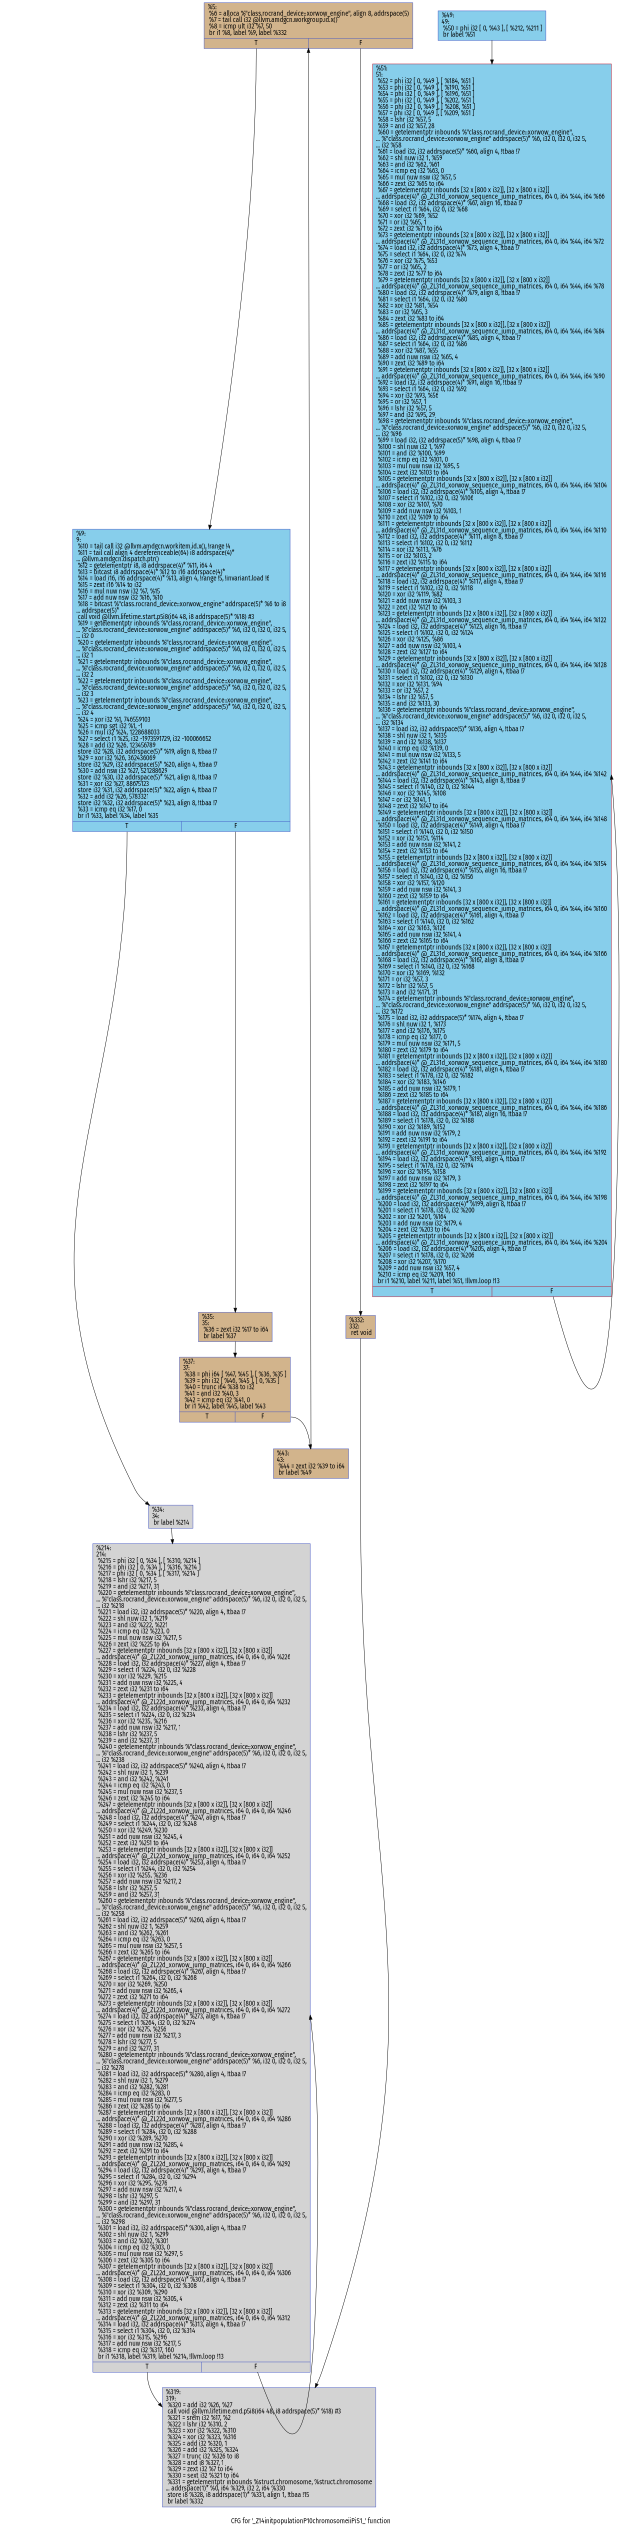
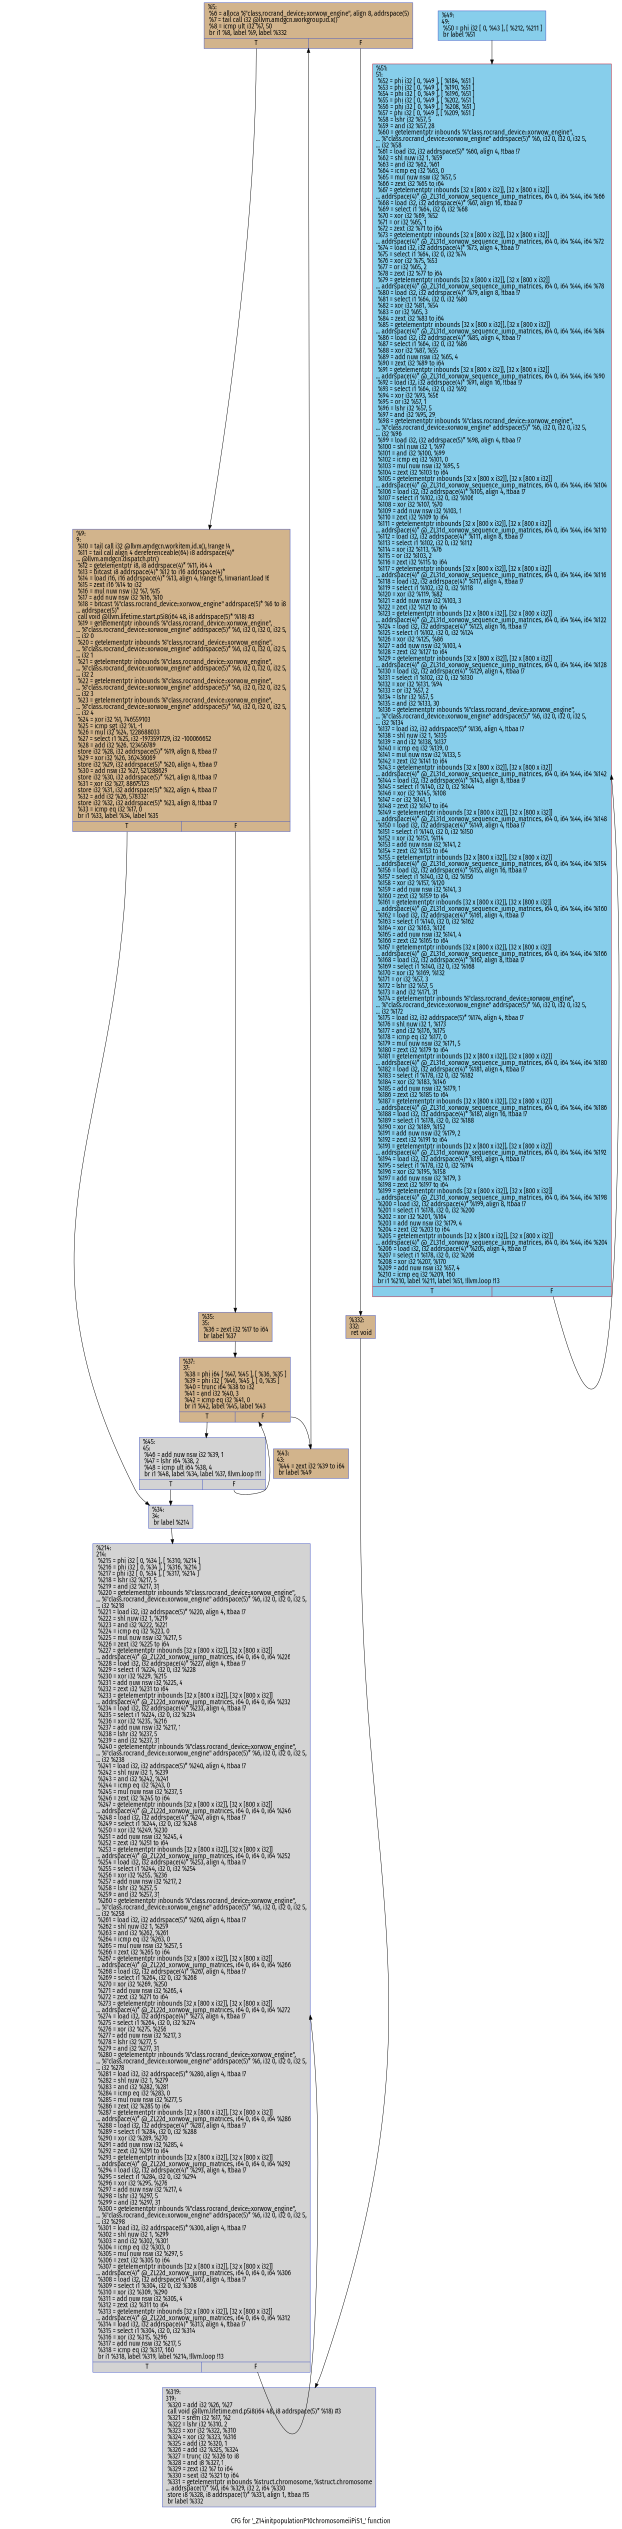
node "%9:": fillcolor skyblue -> tan
node "%45:": added
edge "%214:" -> "%319:": removed
